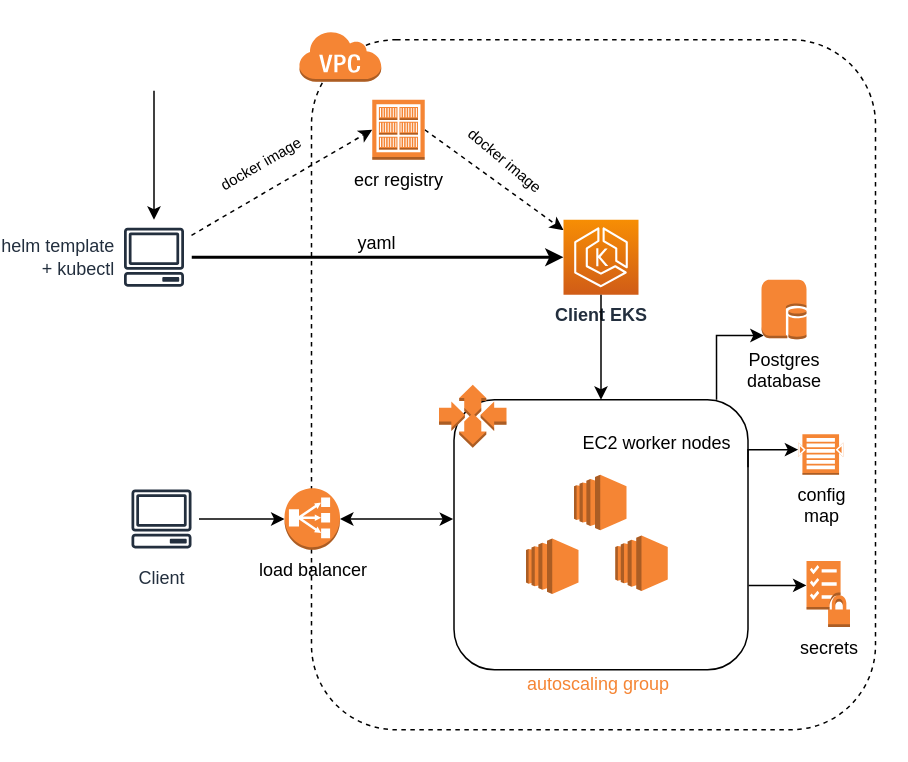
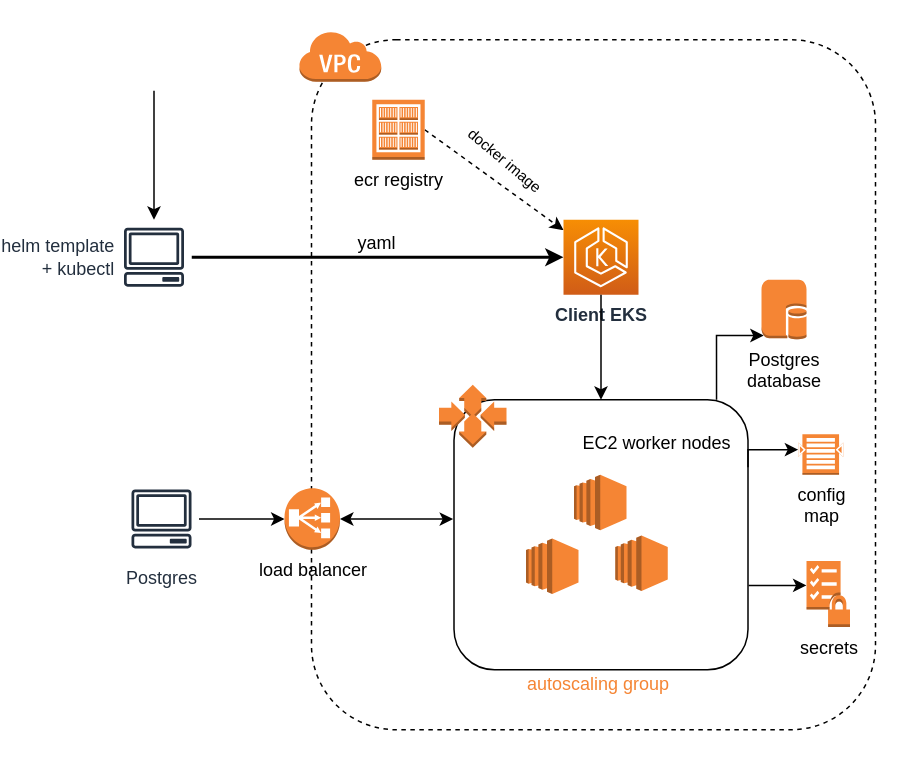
edge "helm template + kubectl" -> "ecr registry": removed, label "docker image"
node "Client": label "Client" -> "Postgres"
